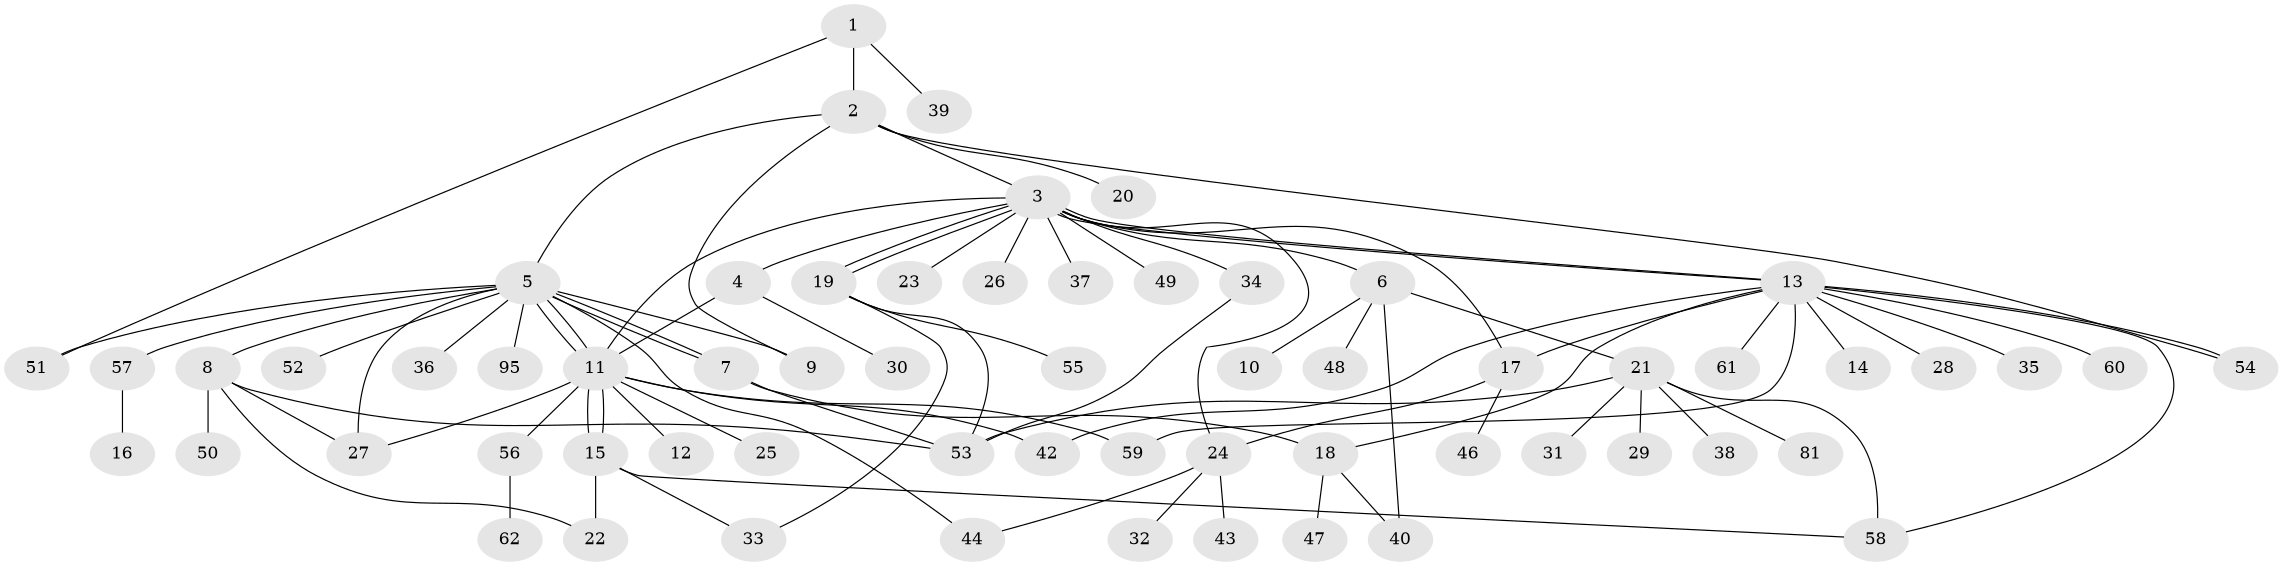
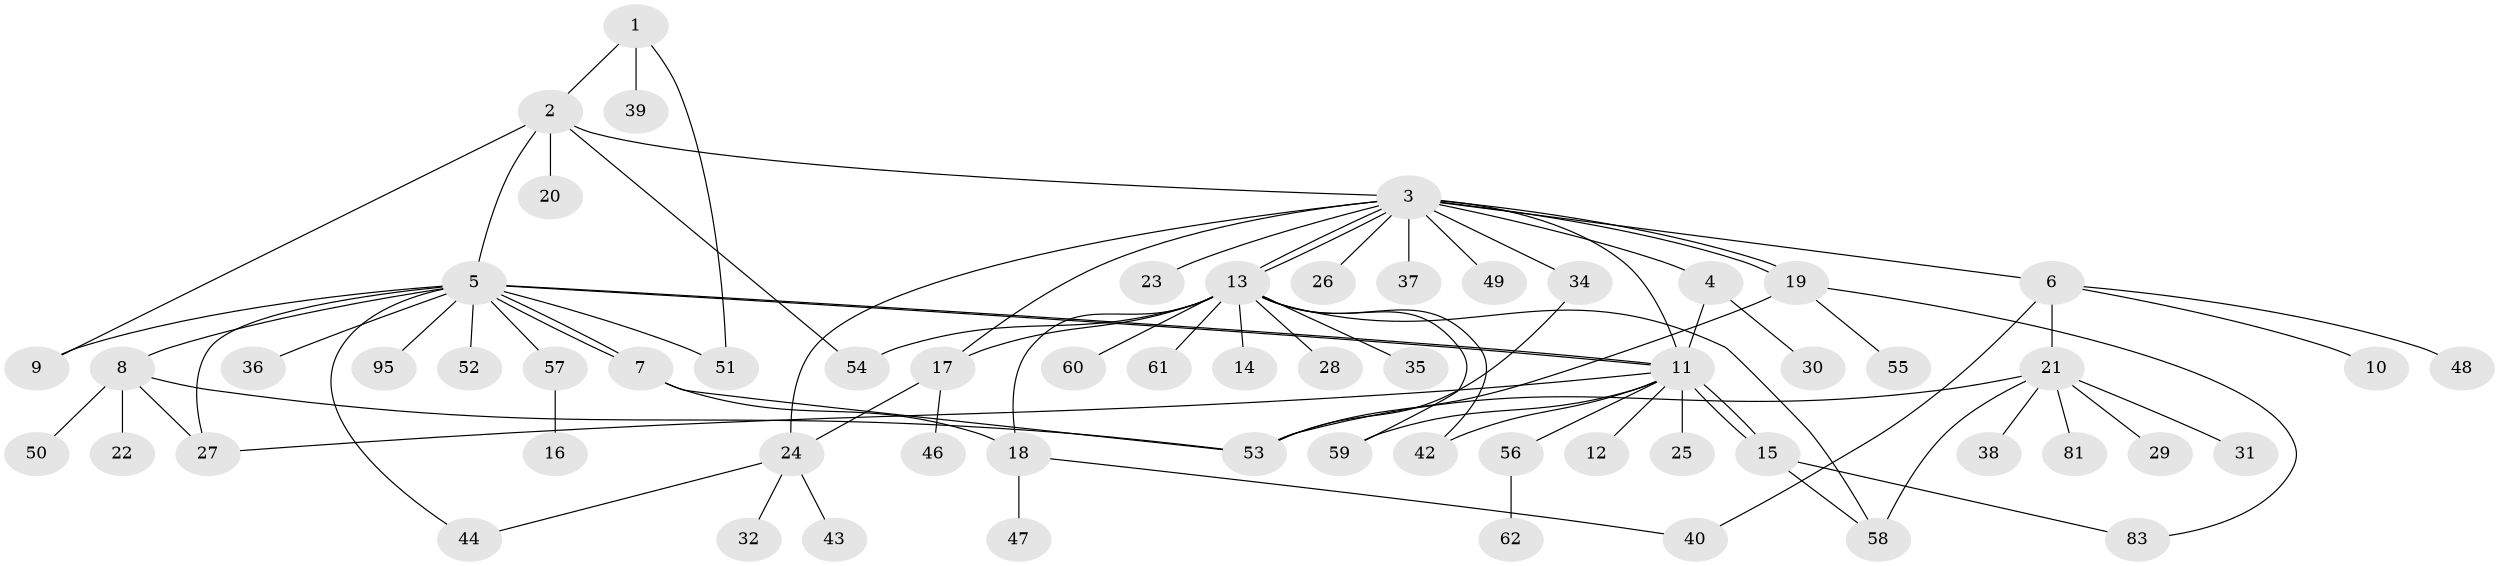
edge "15" -- "22": removed
node "33": label "33" -> "83"
